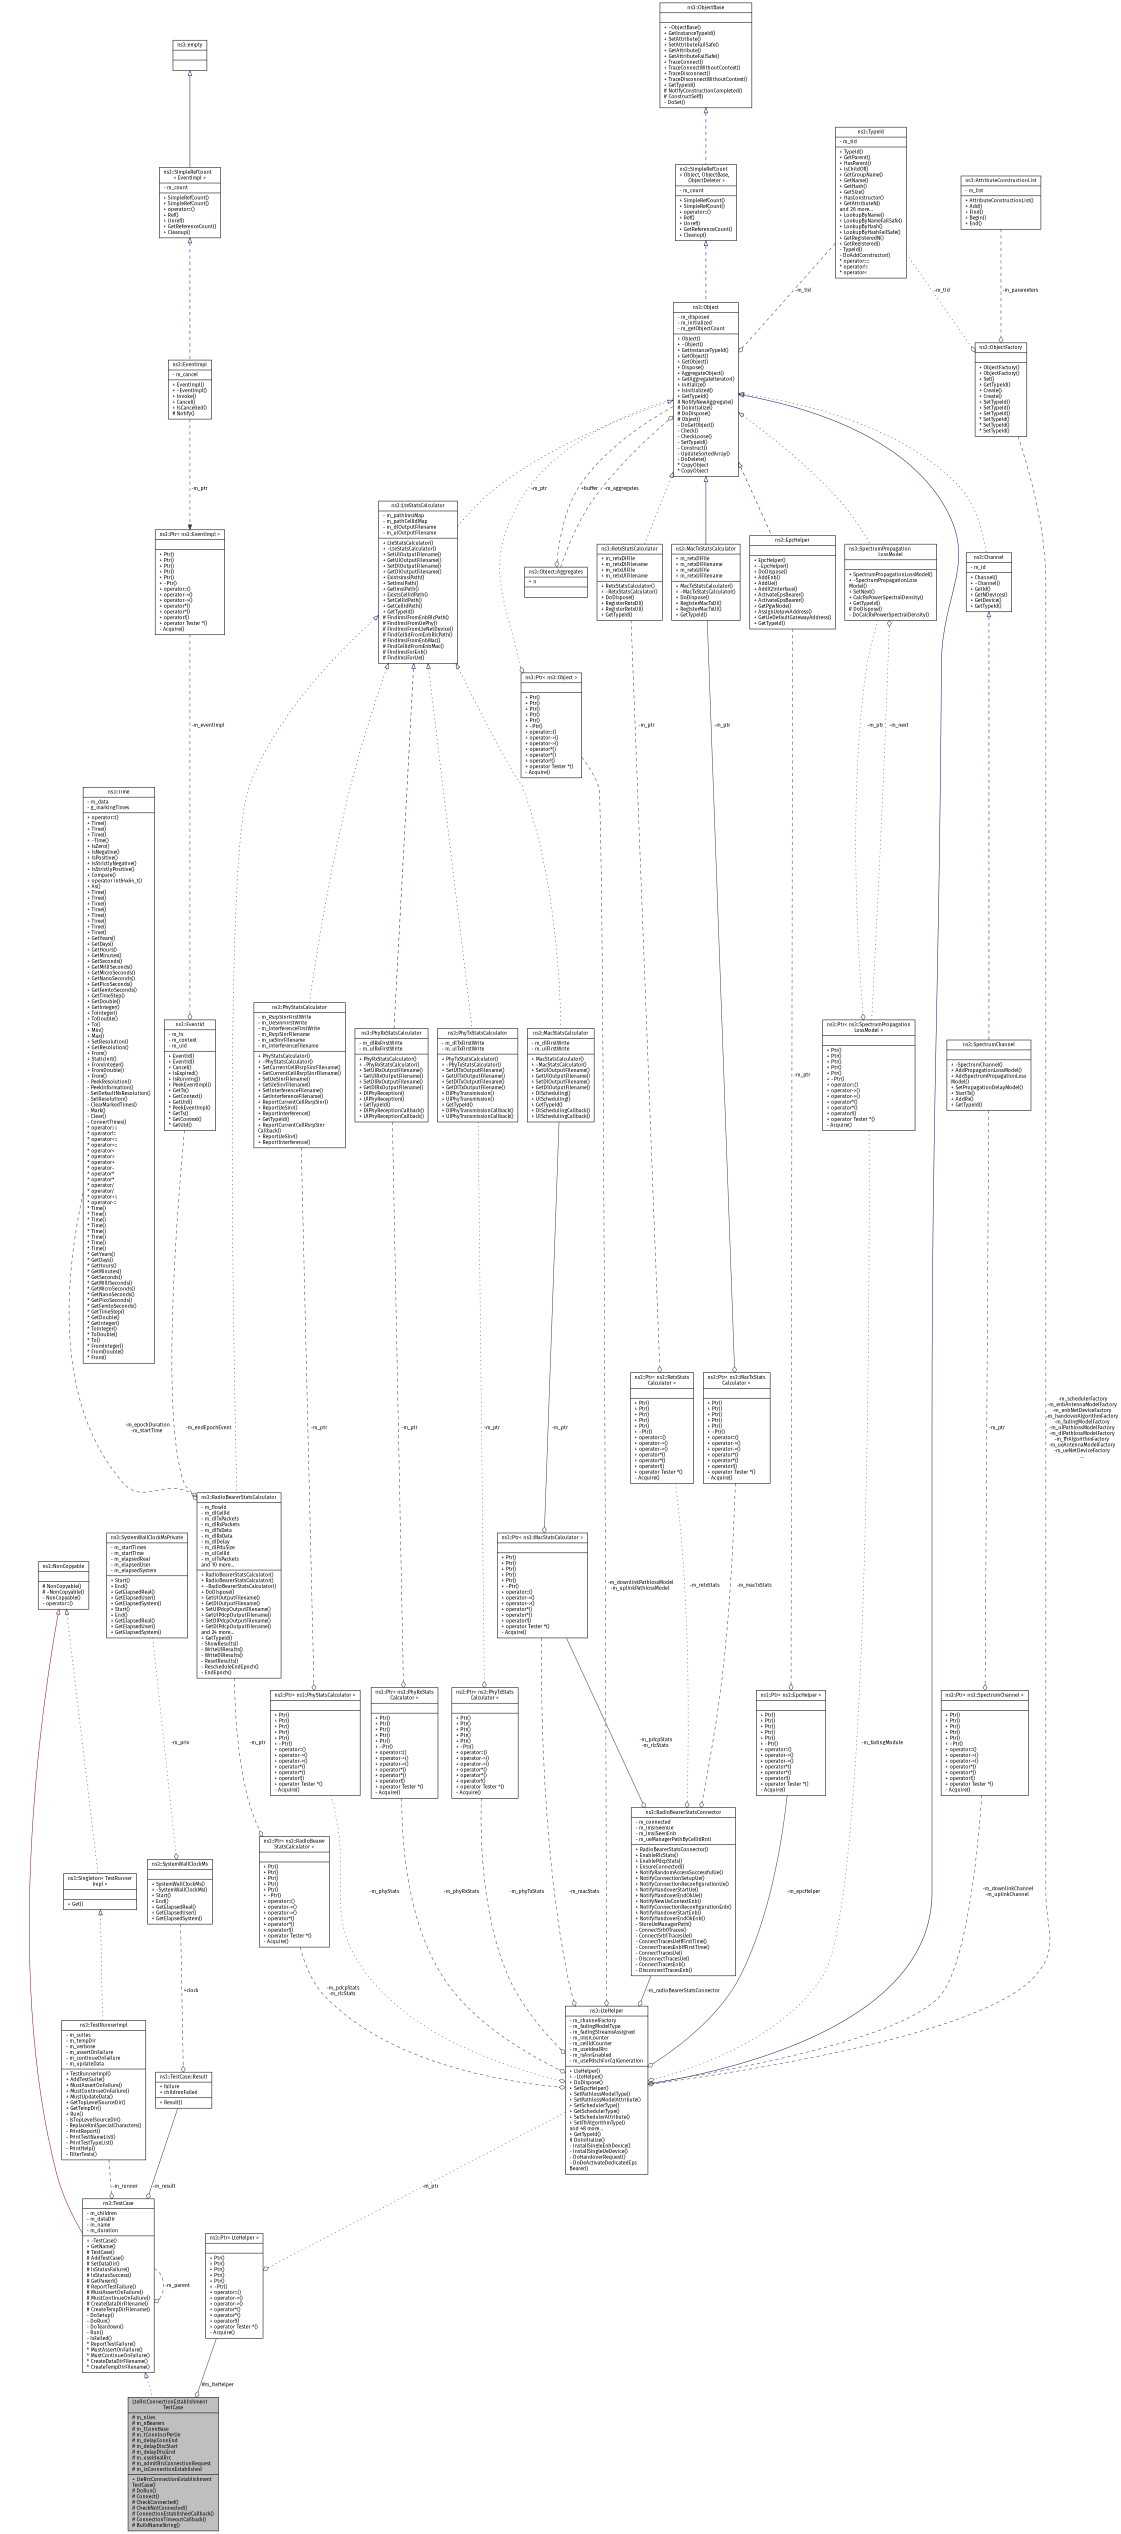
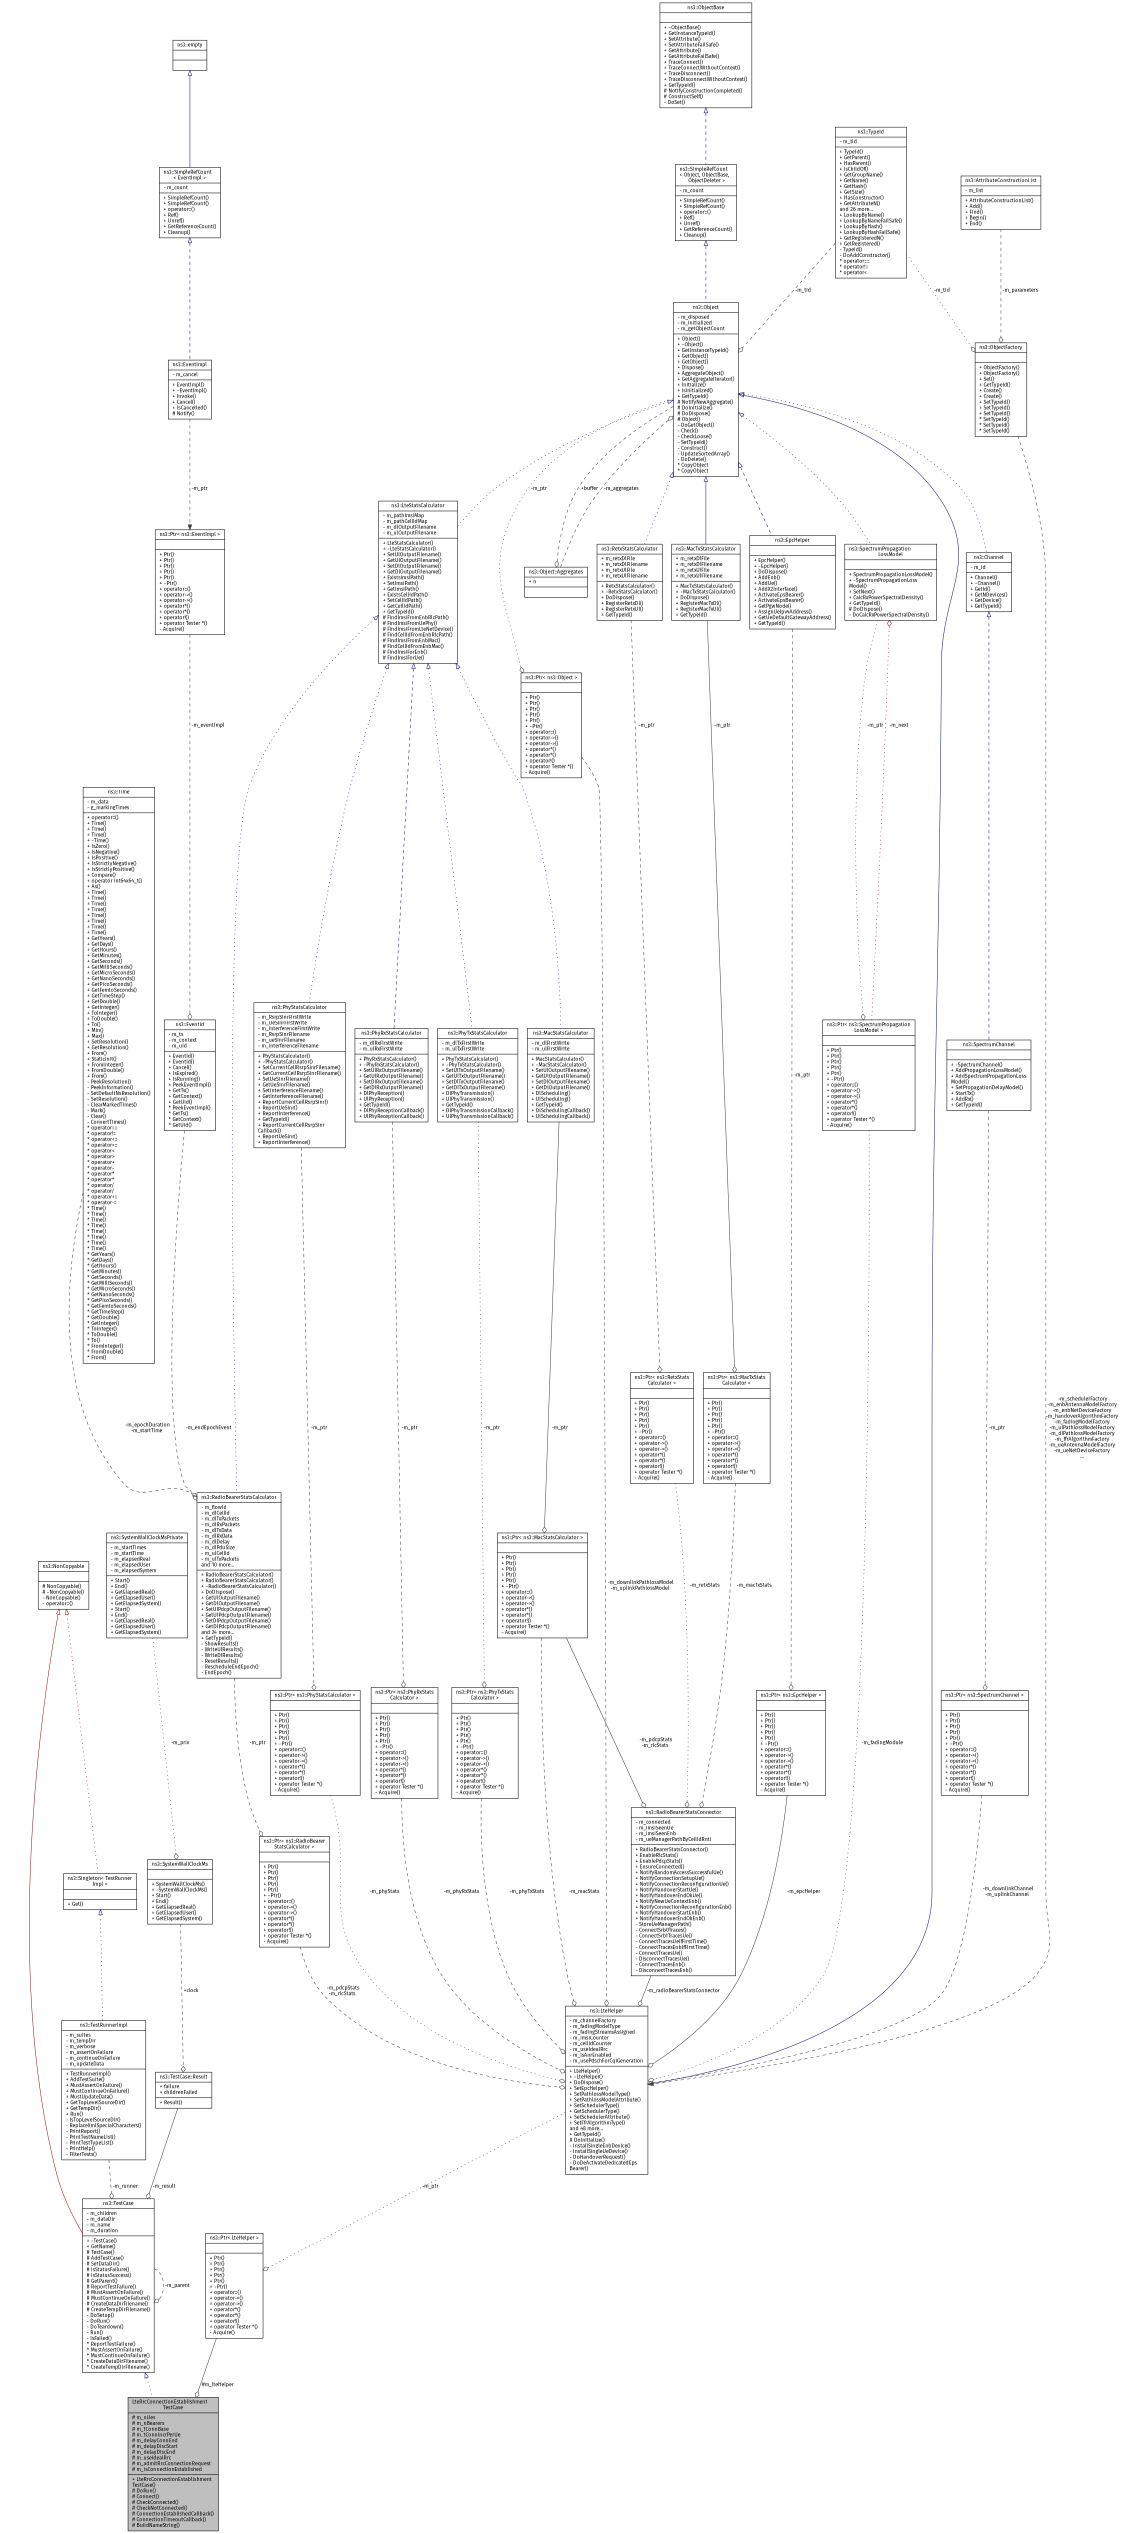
edge "ns3::Ptr< ns3::SpectrumPropagation" -> "ns3::SpectrumPropagation": color grey25 -> firebrick4
edge "ns3::ObjectFactory" -> "ns3::LteHelper": arrowhead odiamond -> normal
edge "ns3::Singleton< TestRunner" -> "ns3::NonCopyable": color midnightblue -> firebrick4
